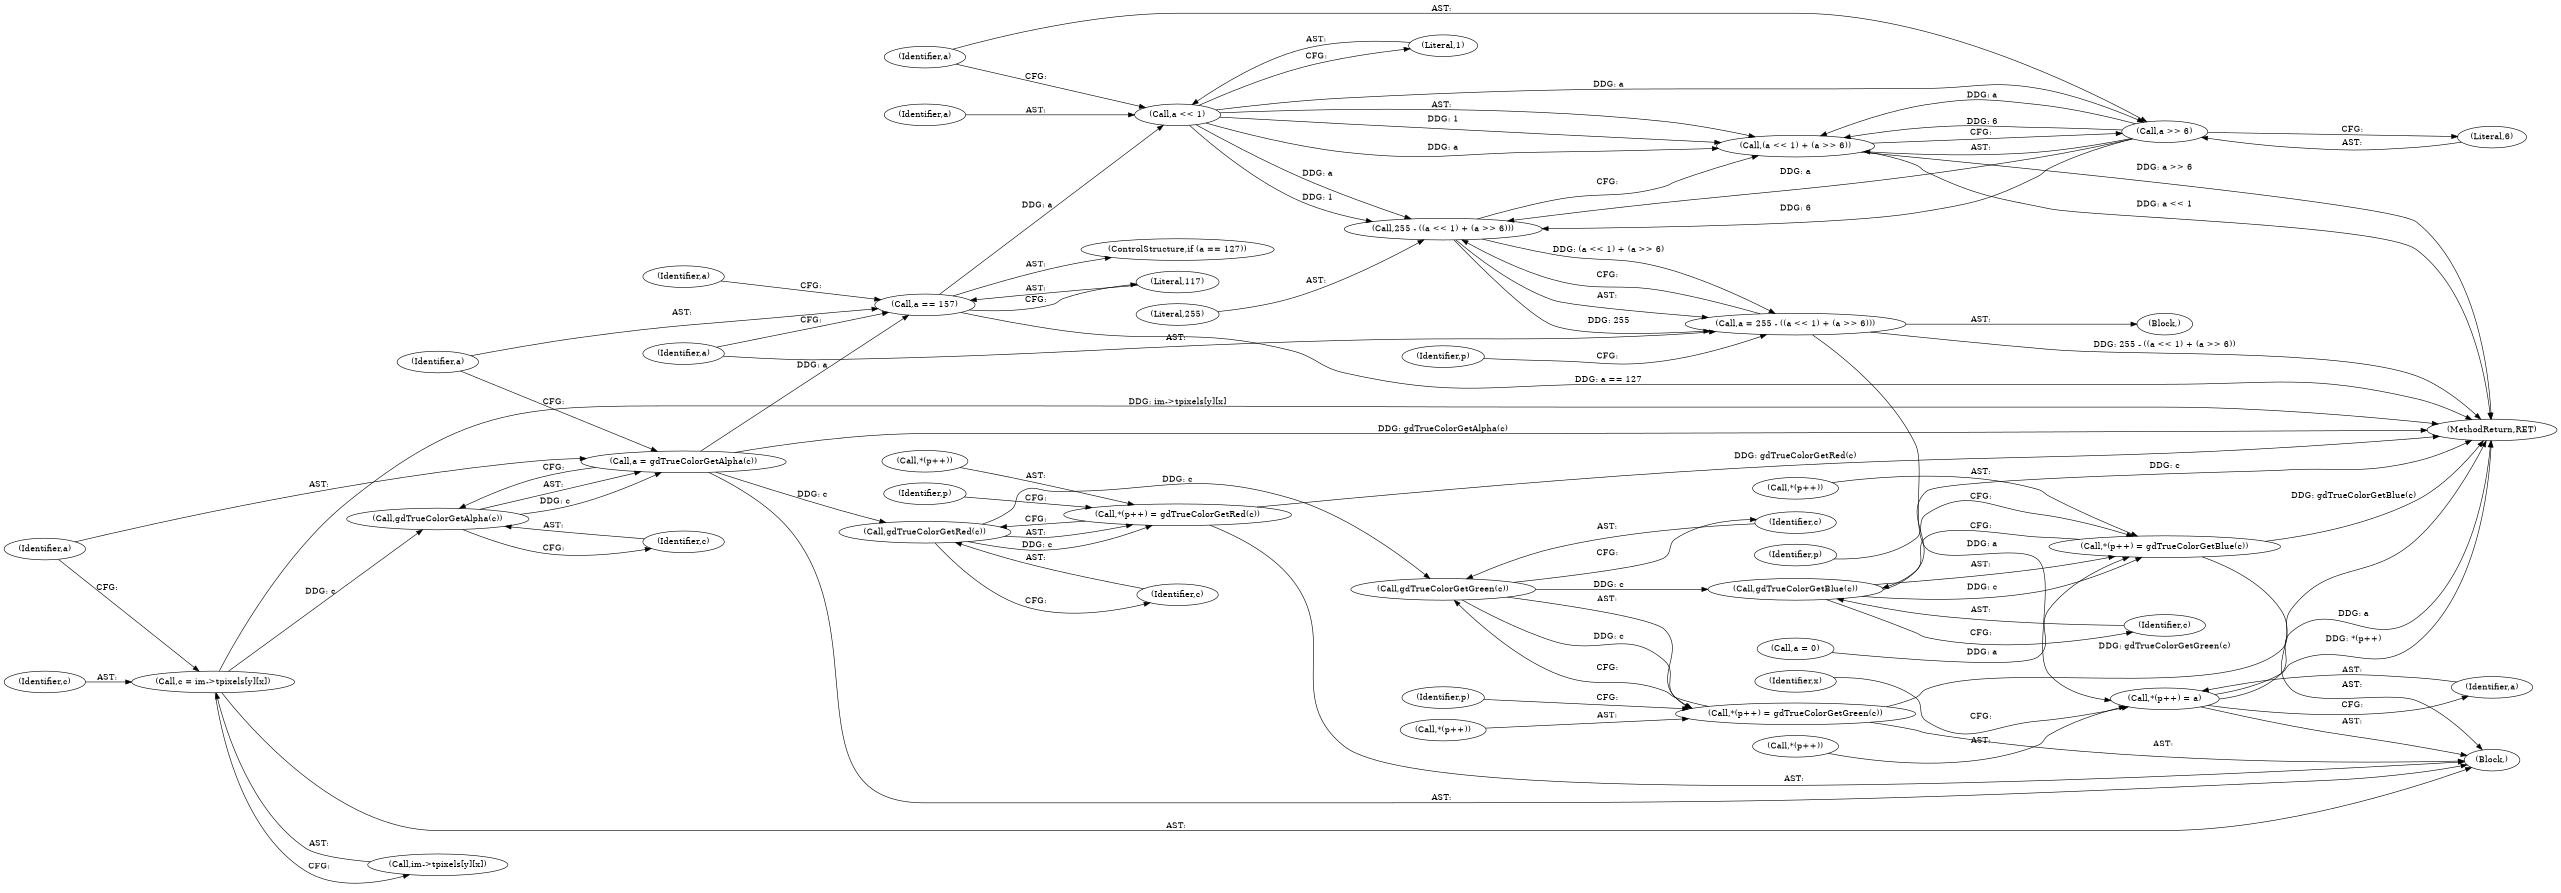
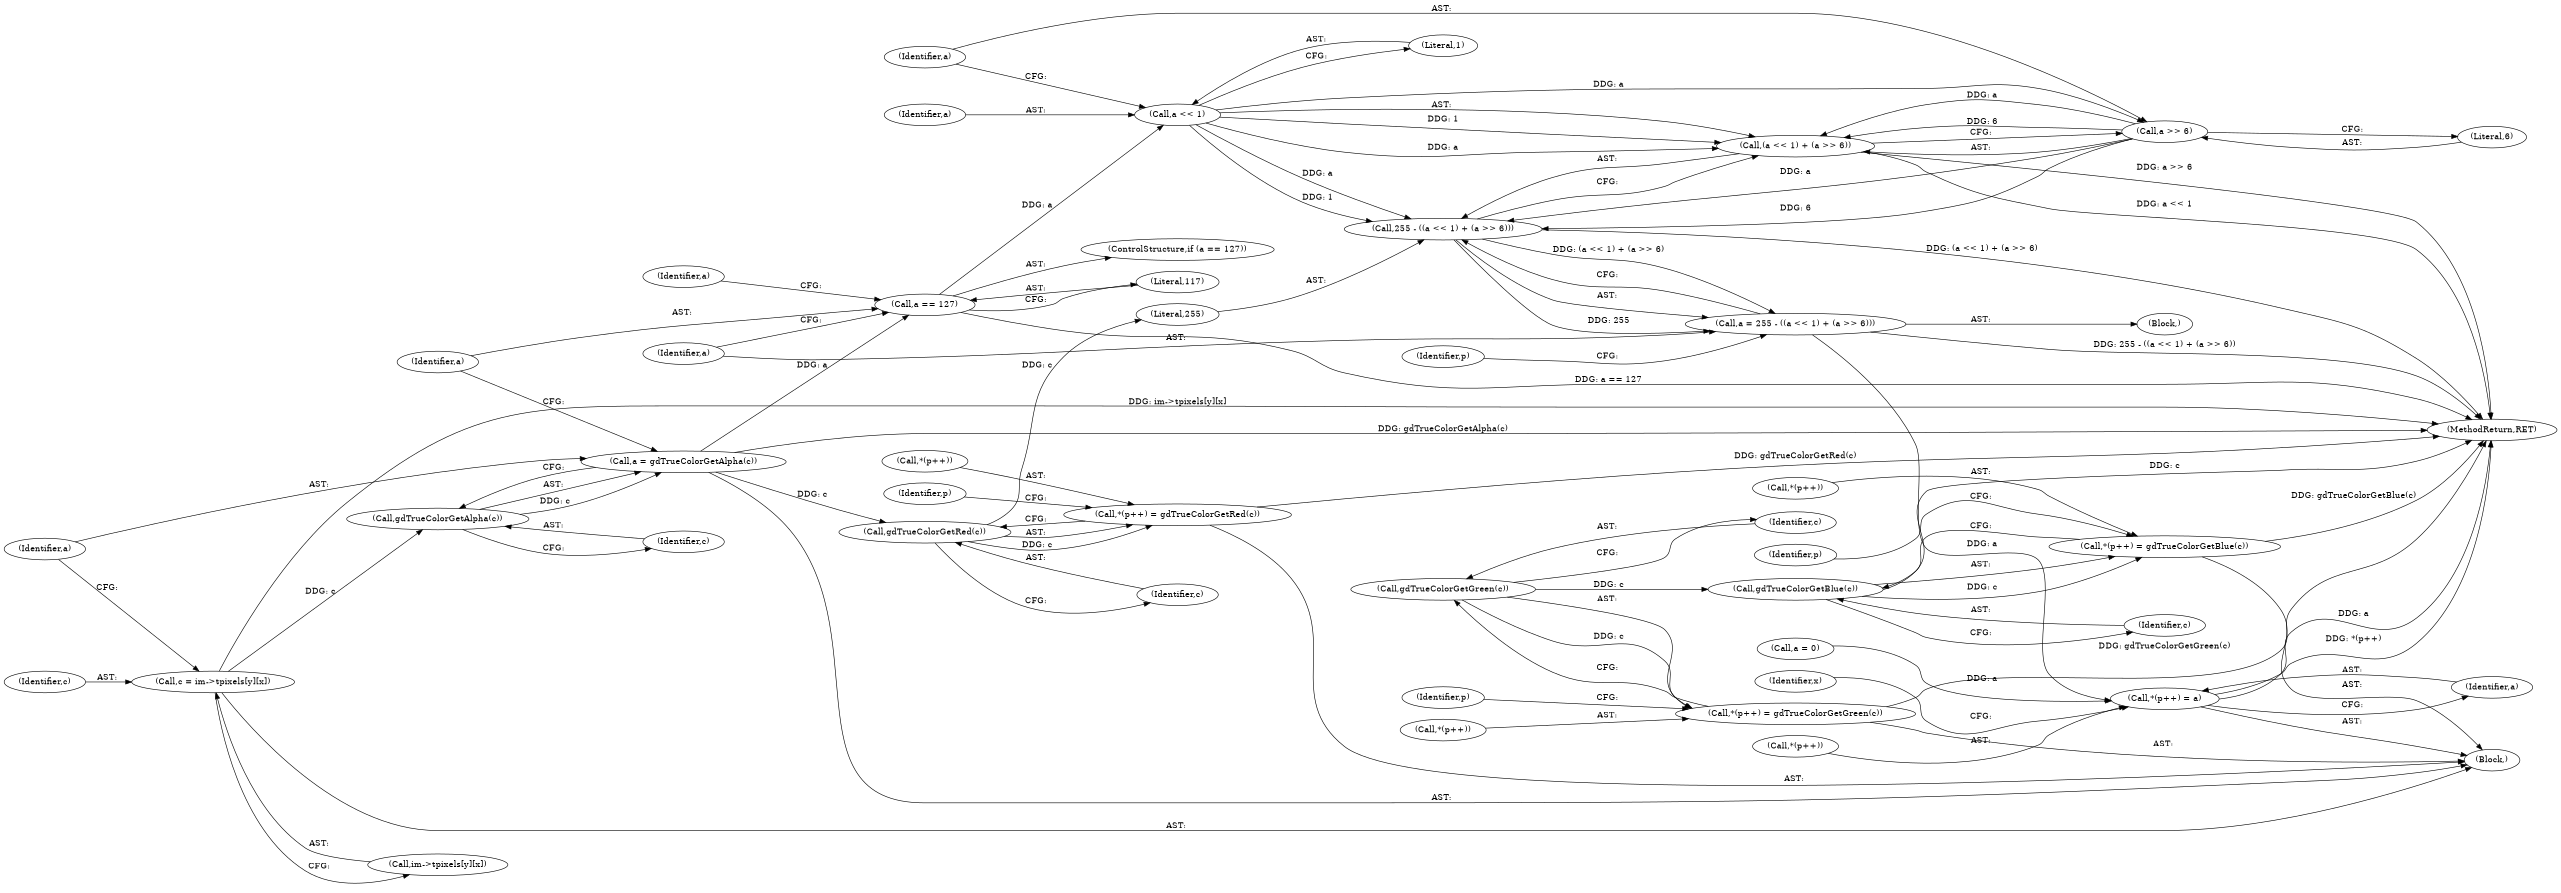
edge "(Call,(a << 1) + (a >> 6))" -> "(Call,255 - ((a << 1) + (a >> 6)))": added, label "AST:"
edge "(Call,255 - ((a << 1) + (a >> 6)))" -> "(MethodReturn,RET)": added, label "DDG: (a << 1) + (a >> 6)"
node "(Call,a == 157)": label "(Call,a == 157)" -> "(Call,a == 127)"
edge "(Call,gdTrueColorGetRed(c))" -> "(Call,gdTrueColorGetGreen(c))": now "(Call,gdTrueColorGetRed(c))" -> "(Literal,255)"
edge "(Call,a = 0)" -> "(Call,*(p++) = gdTrueColorGetBlue(c))": now "(Call,a = 0)" -> "(Call,*(p++) = a)"
